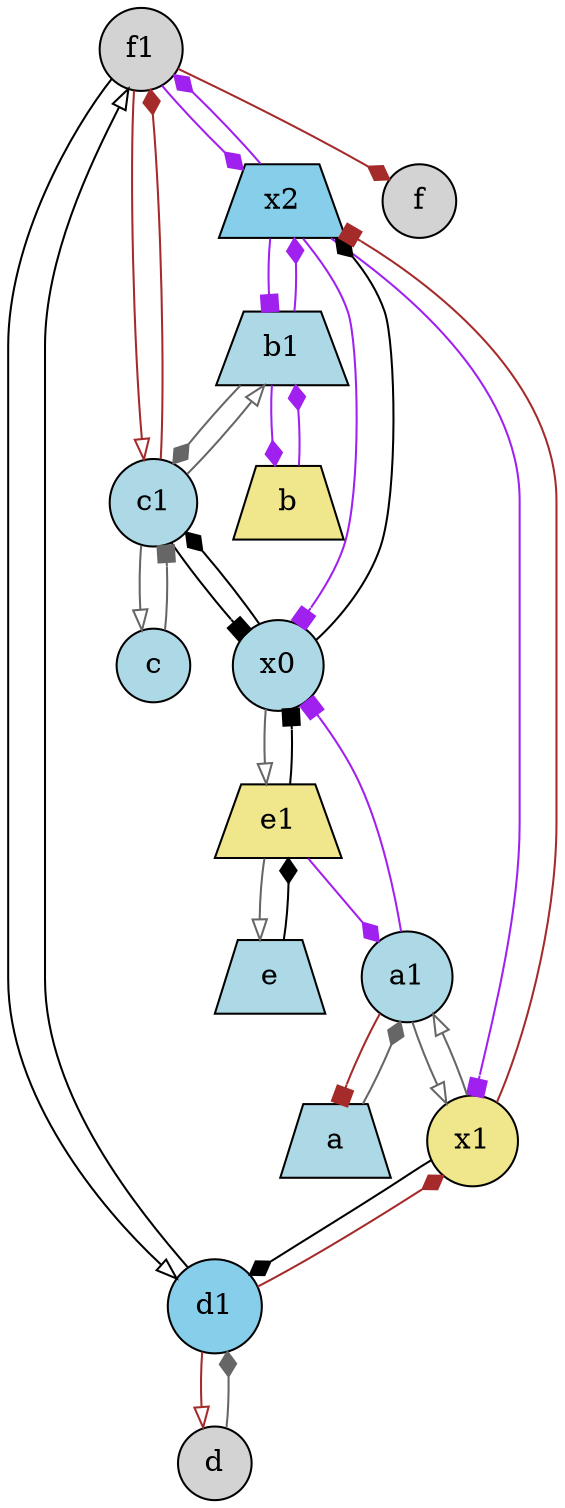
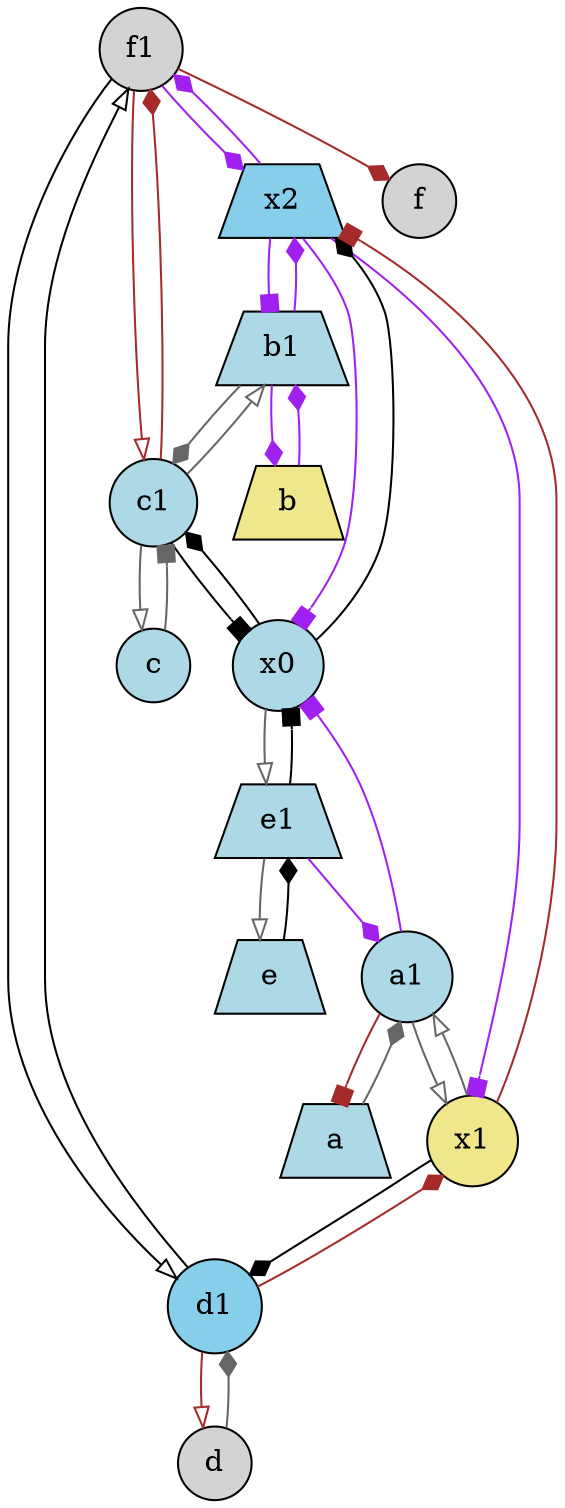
node "e1": fillcolor khaki -> lightblue
